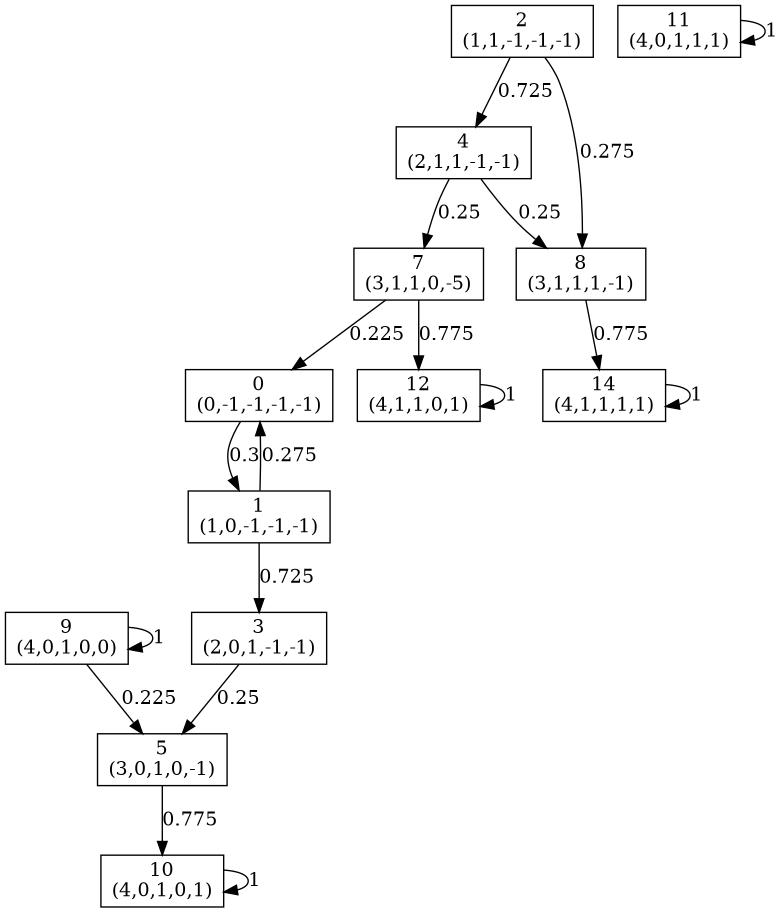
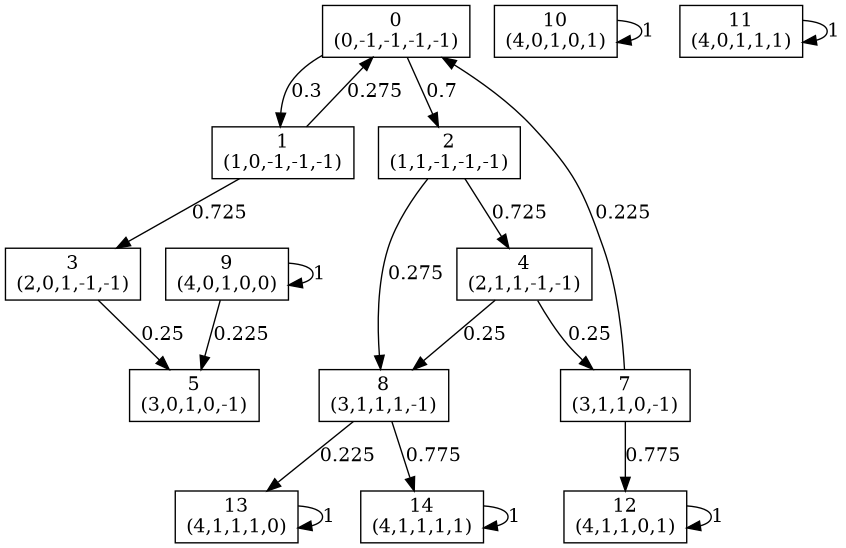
edge "0 (0,-1,-1,-1,-1)" -> "2 (1,1,-1,-1,-1)": added, label "0.7"
node "7 (3,1,1,0,-5)": label "7 (3,1,1,0,-5)" -> "7 (3,1,1,0,-1)"
node "13 (4,1,1,1,0)": added
edge "5 (3,0,1,0,-1)" -> "10 (4,0,1,0,1)": removed, label "0.775"
